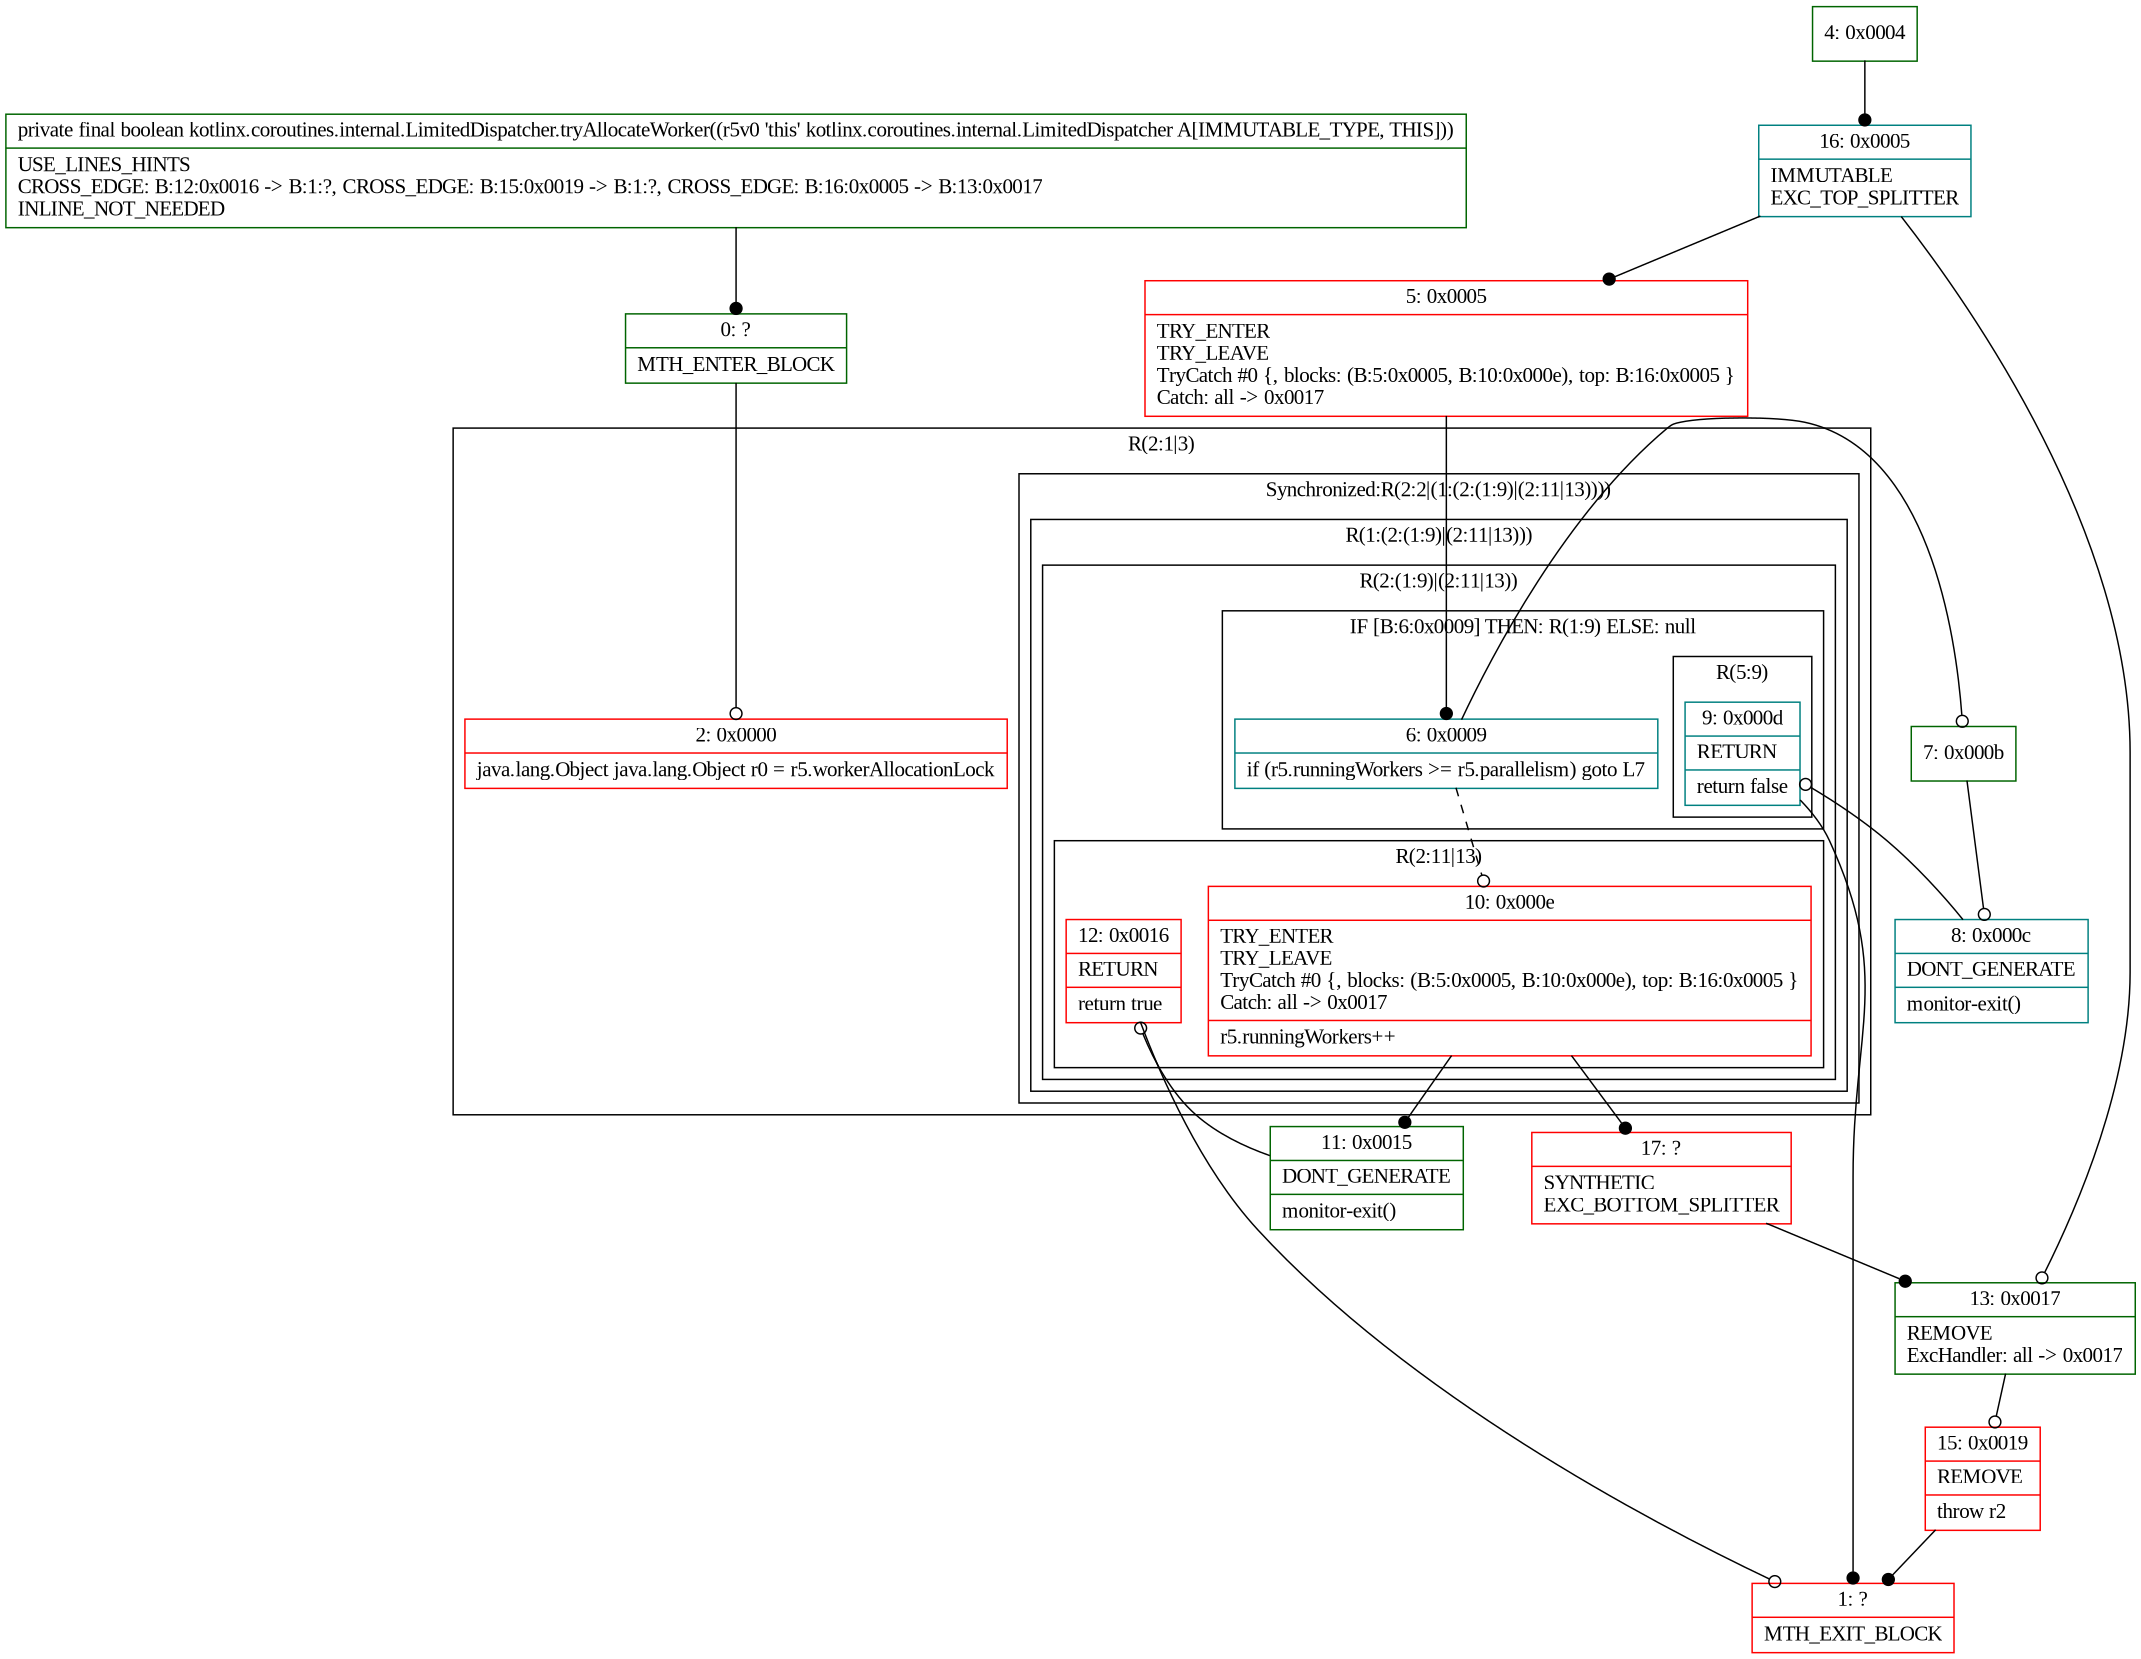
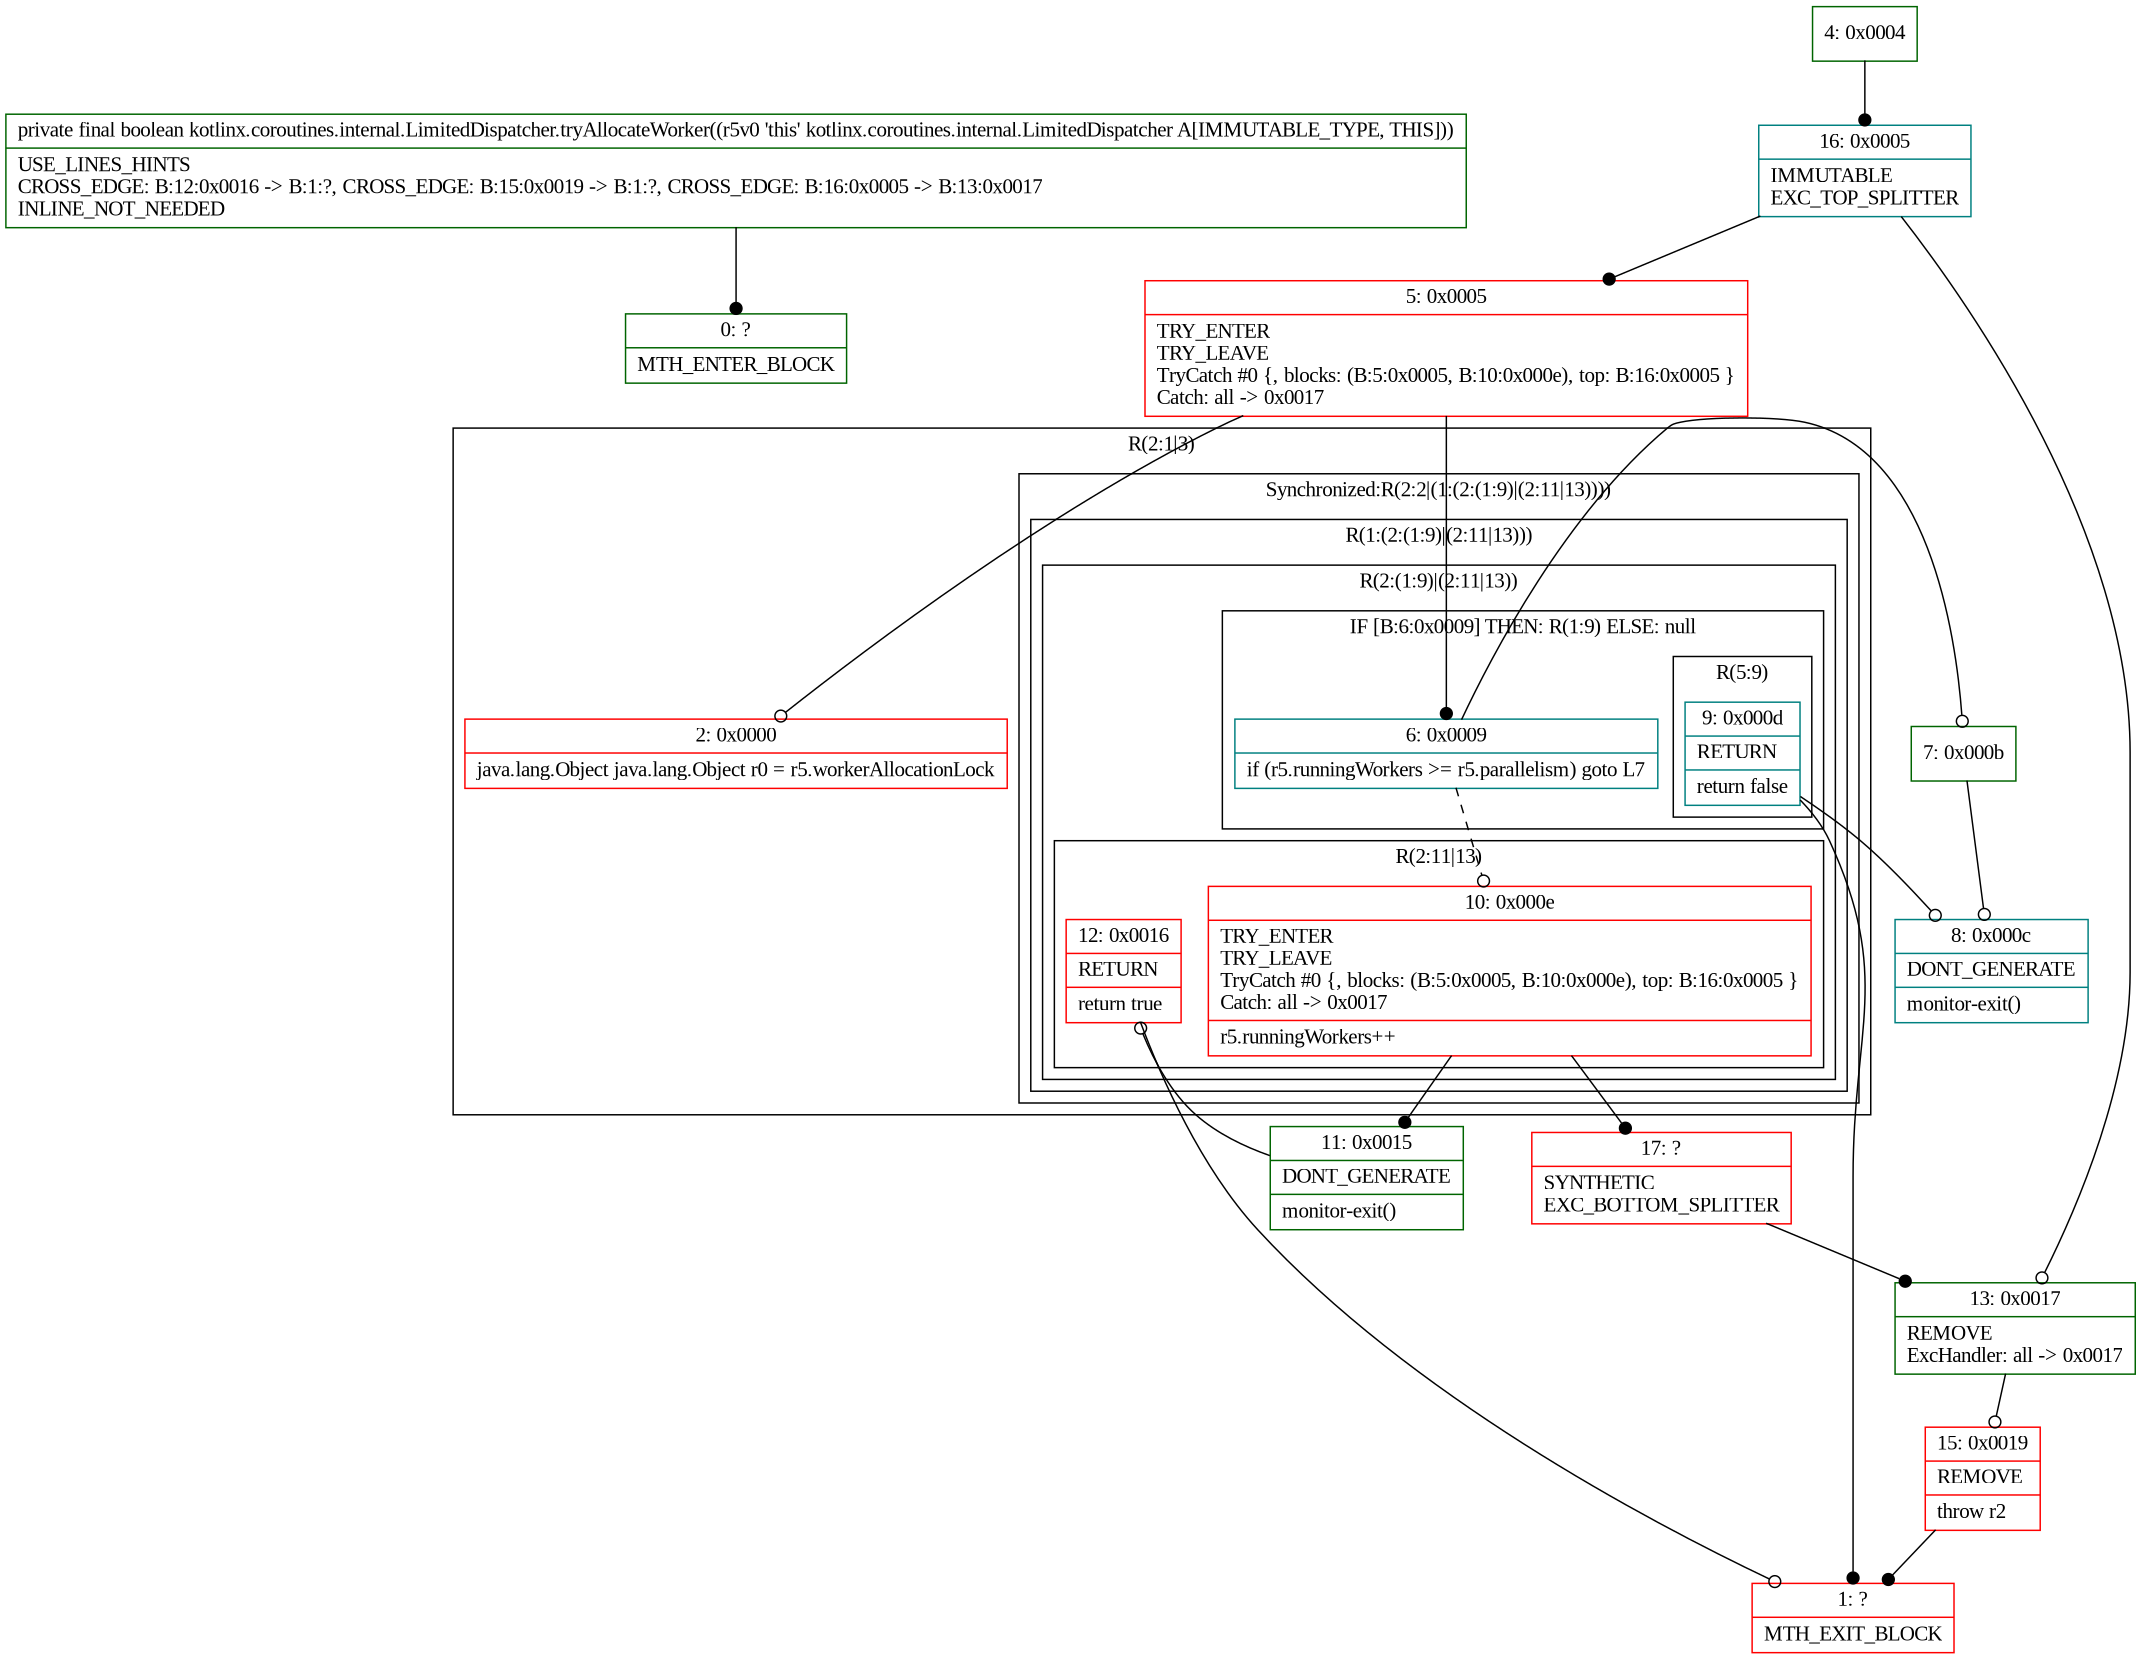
edge "0: ?" -> "2: 0x0000": now "5: 0x0005" -> "2: 0x0000"
edge "8: 0x000c" -> "9: 0x000d": reversed
